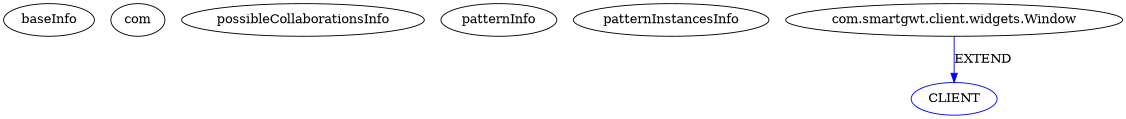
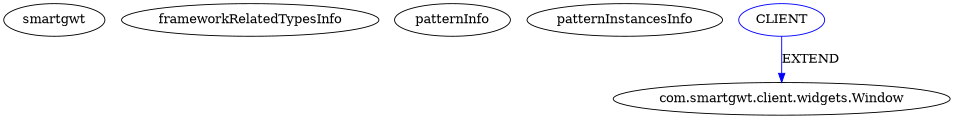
node "baseInfo": label "baseInfo" -> "smartgwt"
node "com": label "com" -> "frameworkRelatedTypesInfo"
node "possibleCollaborationsInfo": removed
edge "com.smartgwt.client.widgets.Window" -> "CLIENT": reversed
